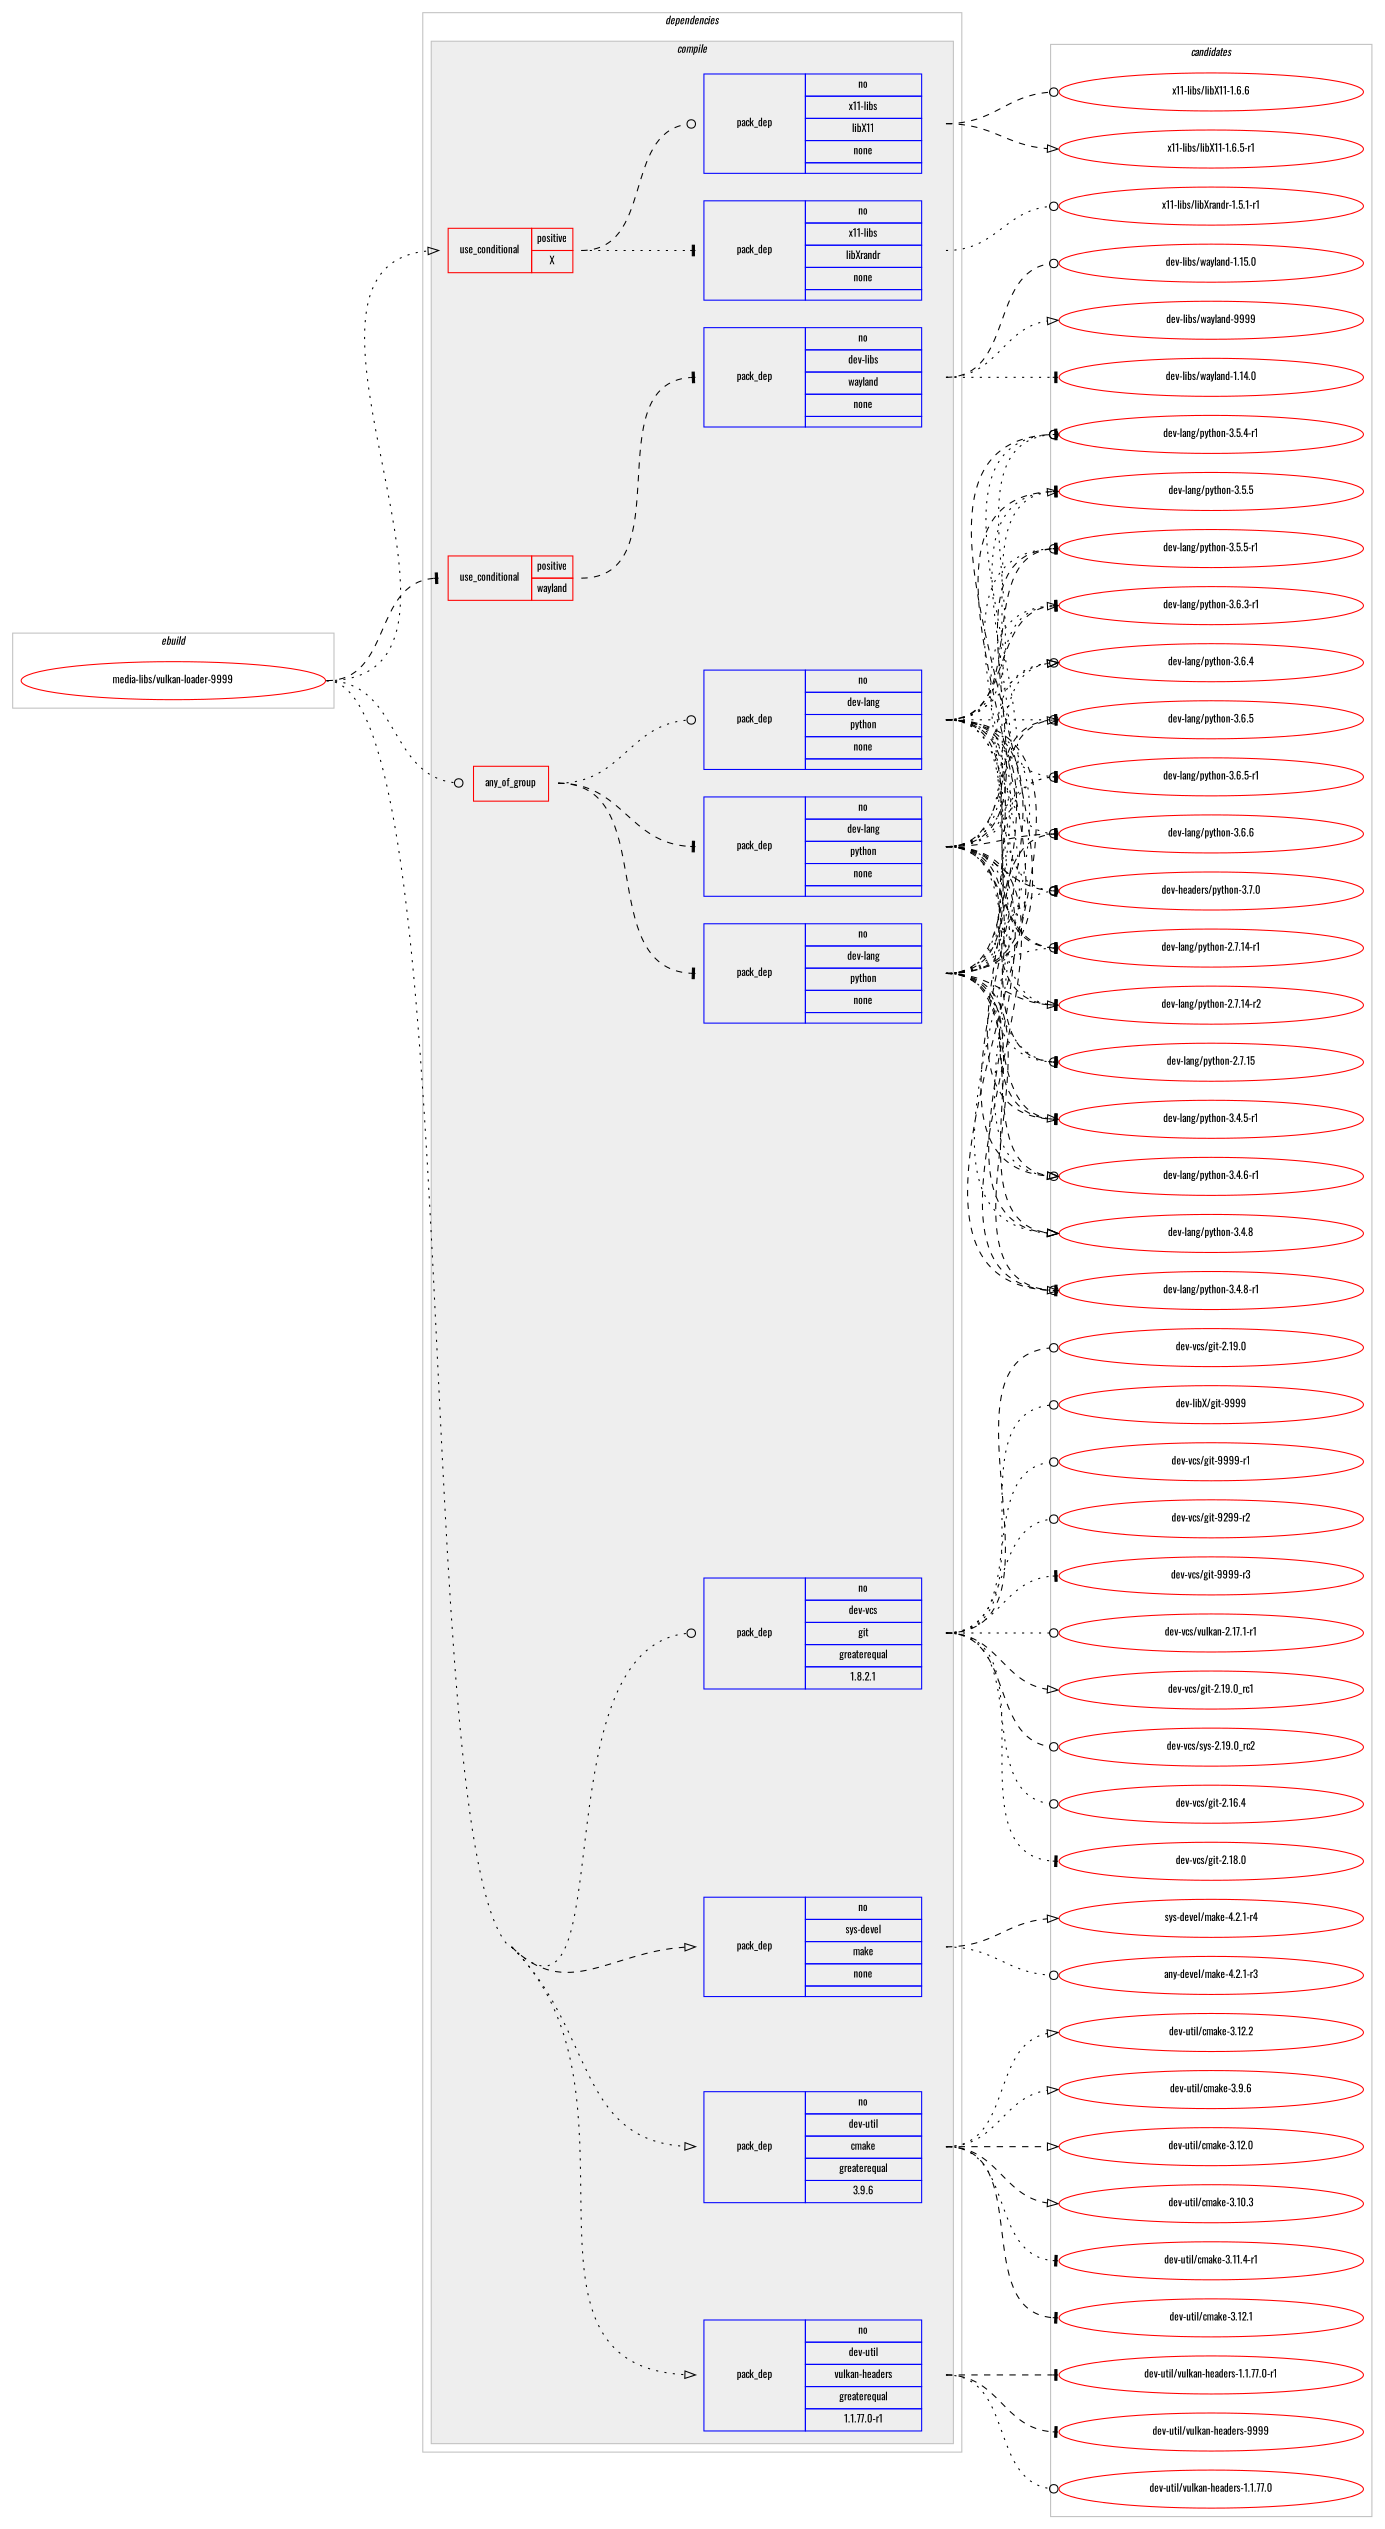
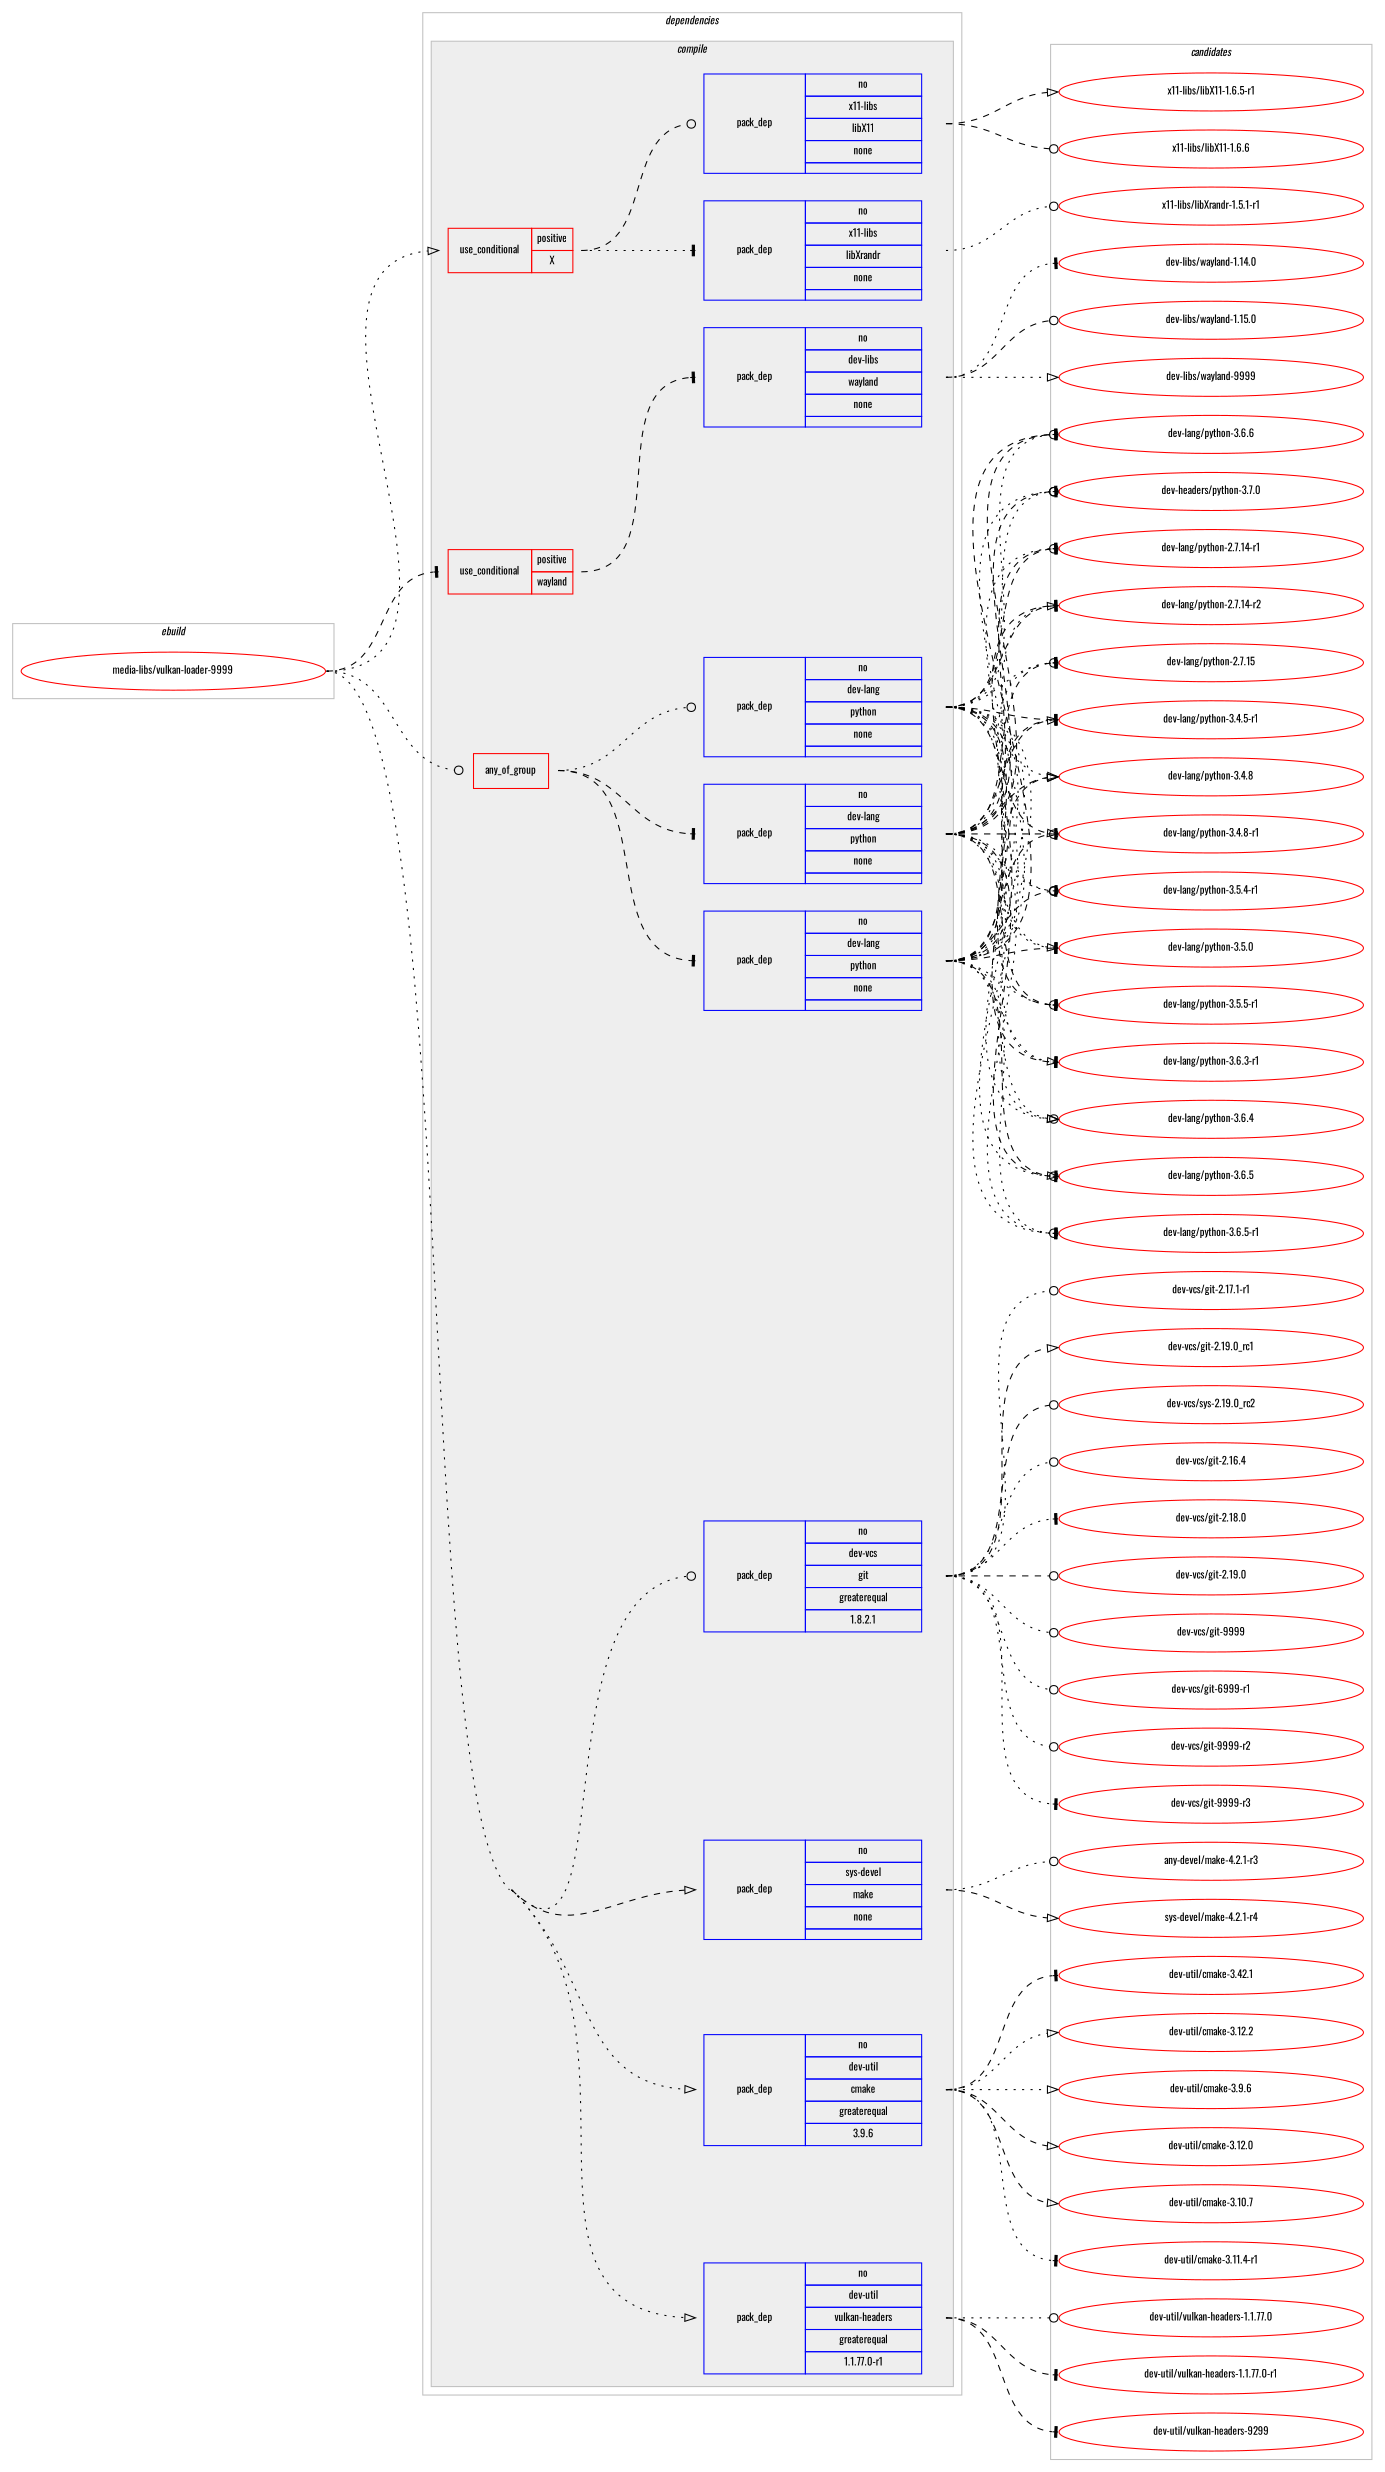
node "dev-lang/python-3.5.5": label "dev-lang/python-3.5.5" -> "dev-lang/python-3.5.0"
node "dev-lang/python-3.4.6-r1": removed
node "dev-libX/git-9999": label "dev-libX/git-9999" -> "dev-vcs/git-9999"
node "dev-vcs/git-9999-r1": label "dev-vcs/git-9999-r1" -> "dev-vcs/git-6999-r1"
node "dev-vcs/git-9299-r2": label "dev-vcs/git-9299-r2" -> "dev-vcs/git-9999-r2"
node "dev-vcs/vulkan-2.17.1-r1": label "dev-vcs/vulkan-2.17.1-r1" -> "dev-vcs/git-2.17.1-r1"
node "dev-util/cmake-3.10.3": label "dev-util/cmake-3.10.3" -> "dev-util/cmake-3.10.7"
node "dev-util/cmake-3.12.1": label "dev-util/cmake-3.12.1" -> "dev-util/cmake-3.42.1"
node "dev-util/vulkan-headers-9999": label "dev-util/vulkan-headers-9999" -> "dev-util/vulkan-headers-9299"
